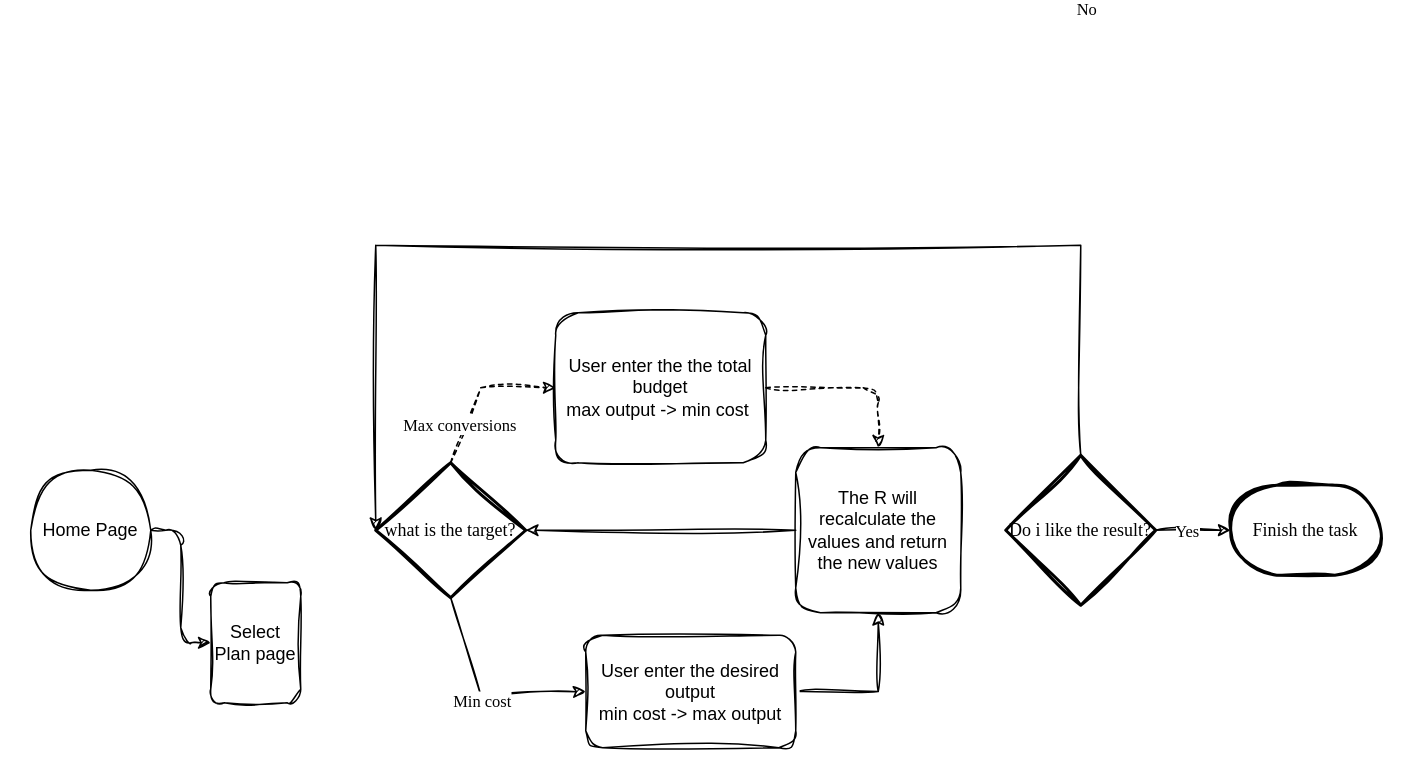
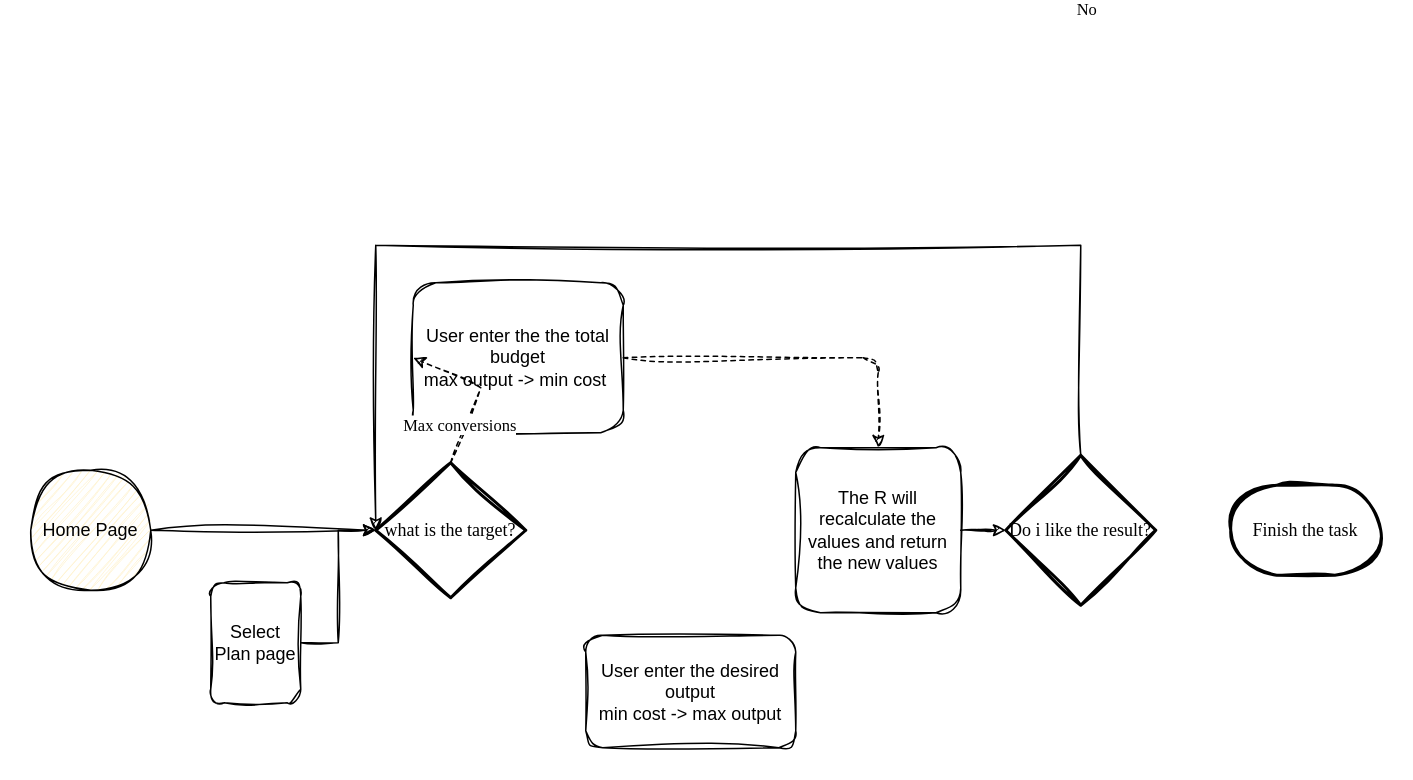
node "User enter the the total budget max output -> min cost": moved (661, 388) -> (518, 358)
node "Home Page": fillcolor #ffffff -> #fff2cc
edge "The R will recalculate the values and return the new values" -> "what is the target?": now "The R will recalculate the values and return the new values" -> "Do i like the result?"
edge "Do i like the result?" -> "Finish the task": removed, label "Yes"
edge "Home Page" -> "Select Plan page": now "Home Page" -> "what is the target?"
edge "Select Plan page" -> "what is the target?": added
edge "what is the target?" -> "User enter the desired output min cost -> max output": removed, label "Min cost"
edge "User enter the desired output min cost -> max output" -> "The R will recalculate the values and return the new values": removed
